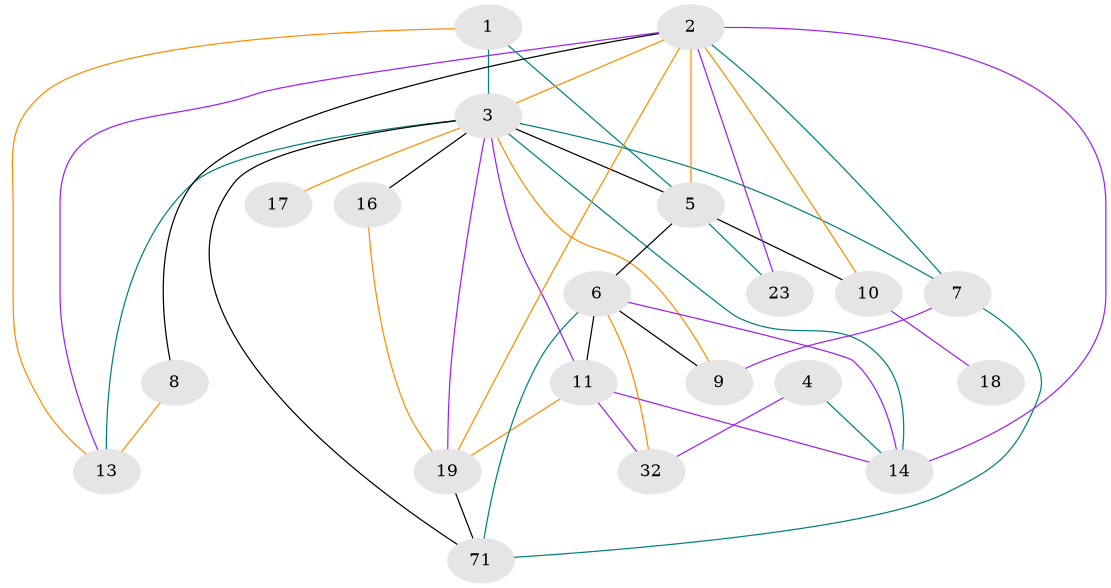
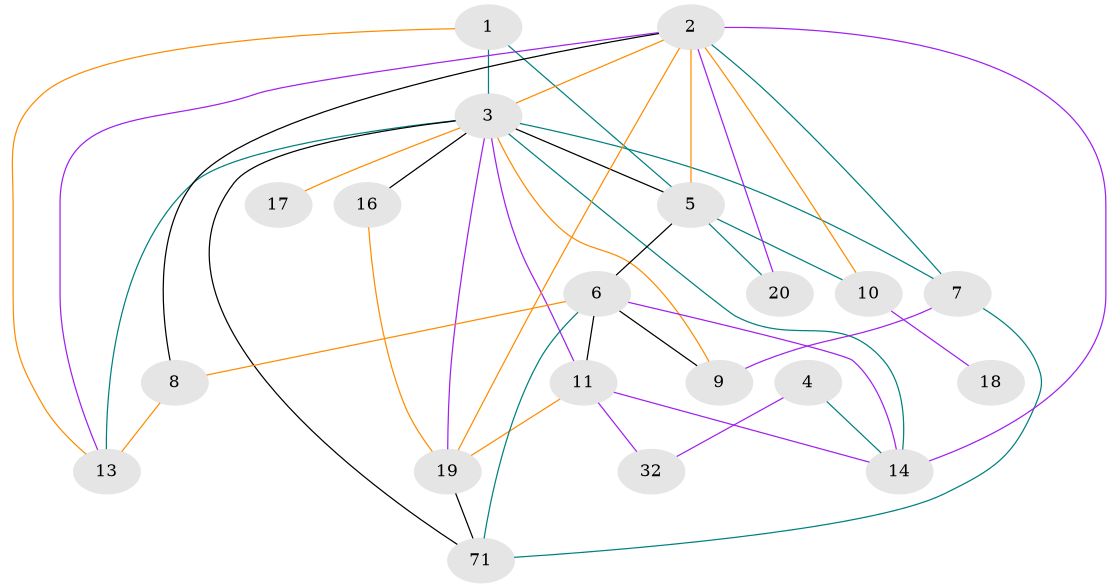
edge "5" -- "10": color black -> teal
node "23": label "23" -> "20"
edge "6" -- "32": now "6" -- "8"
